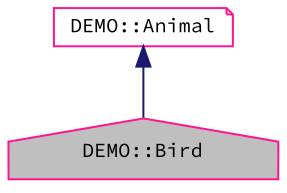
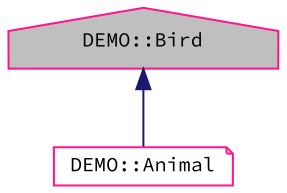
edge "DEMO::Bird" -> "DEMO::Animal": reversed
